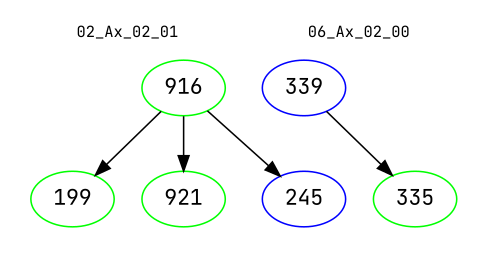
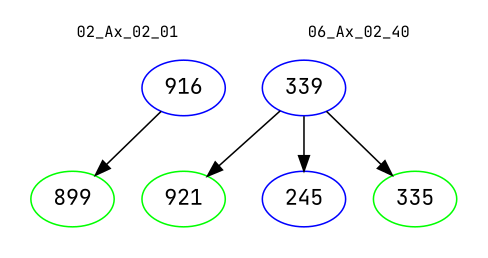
cluster "06_Ax_02_00": label "06_Ax_02_00" -> "06_Ax_02_40"
node "916": color green -> blue
edge "916" -> "245": now "339" -> "245"
edge "916" -> "921": now "339" -> "921"
node "199": label "199" -> "899"
